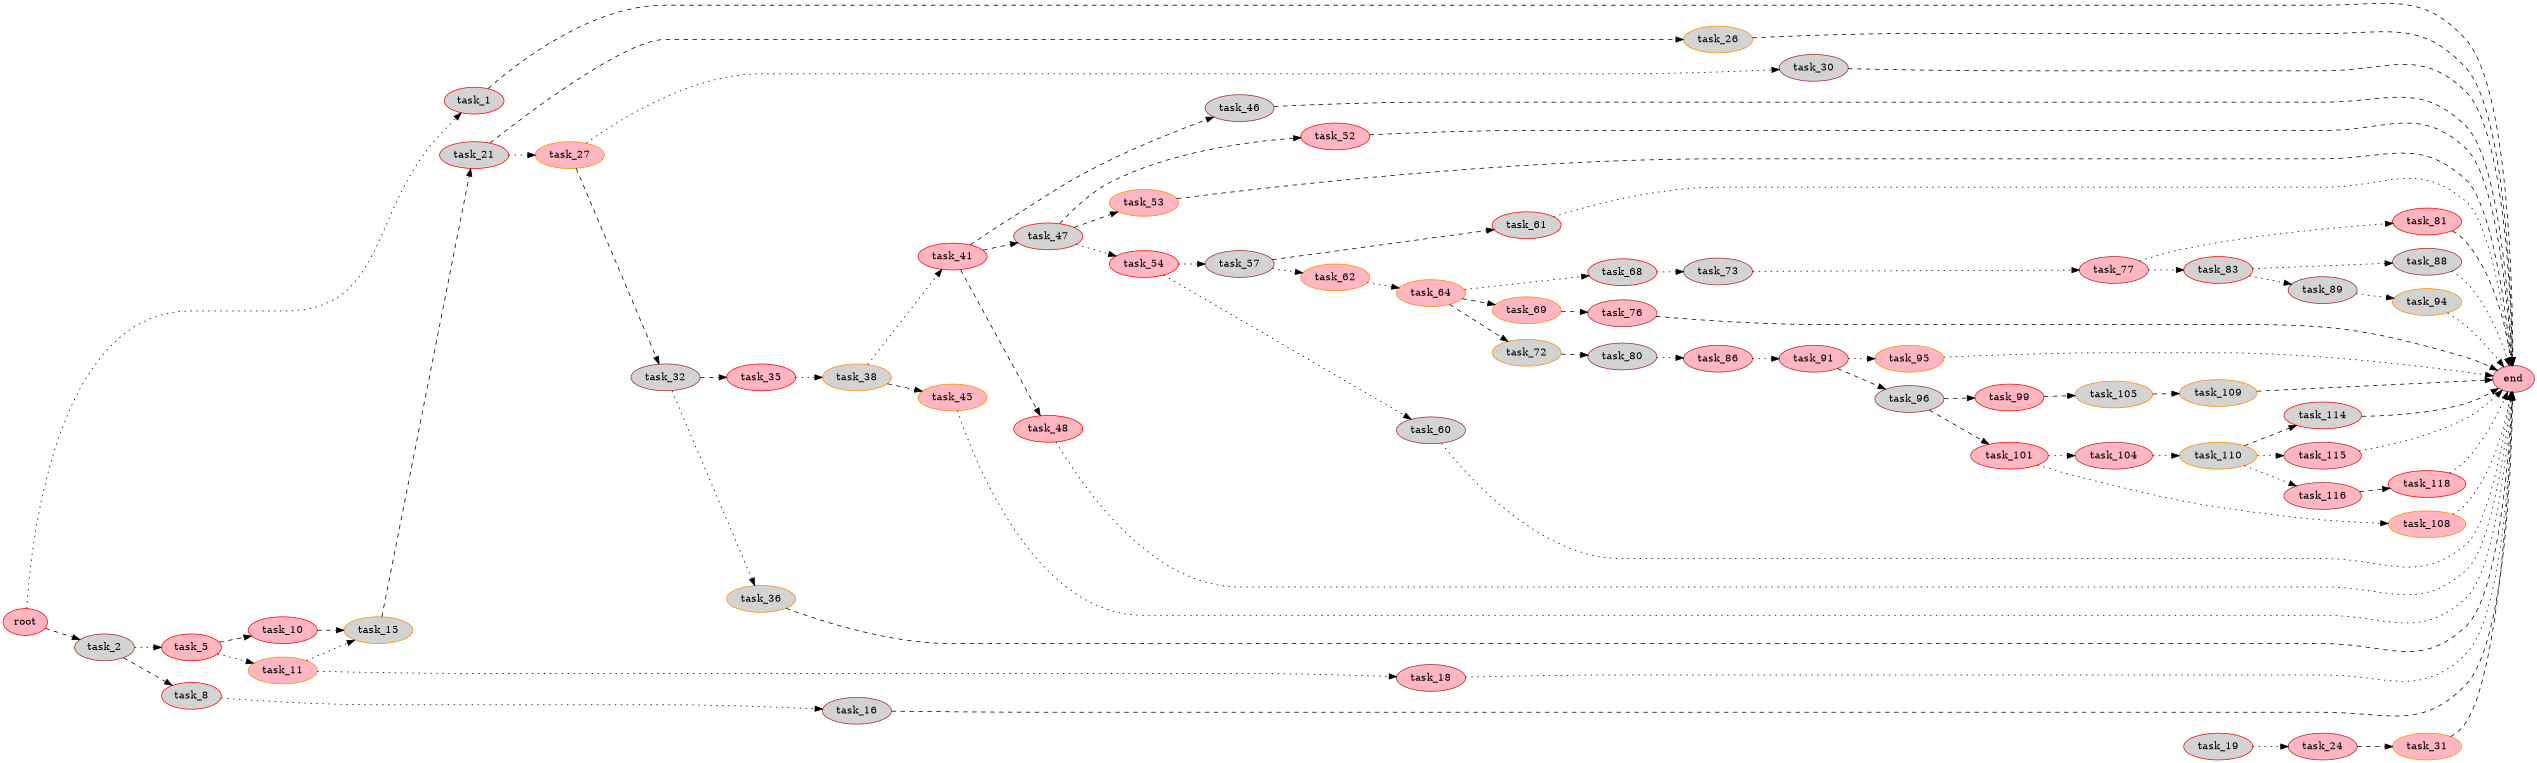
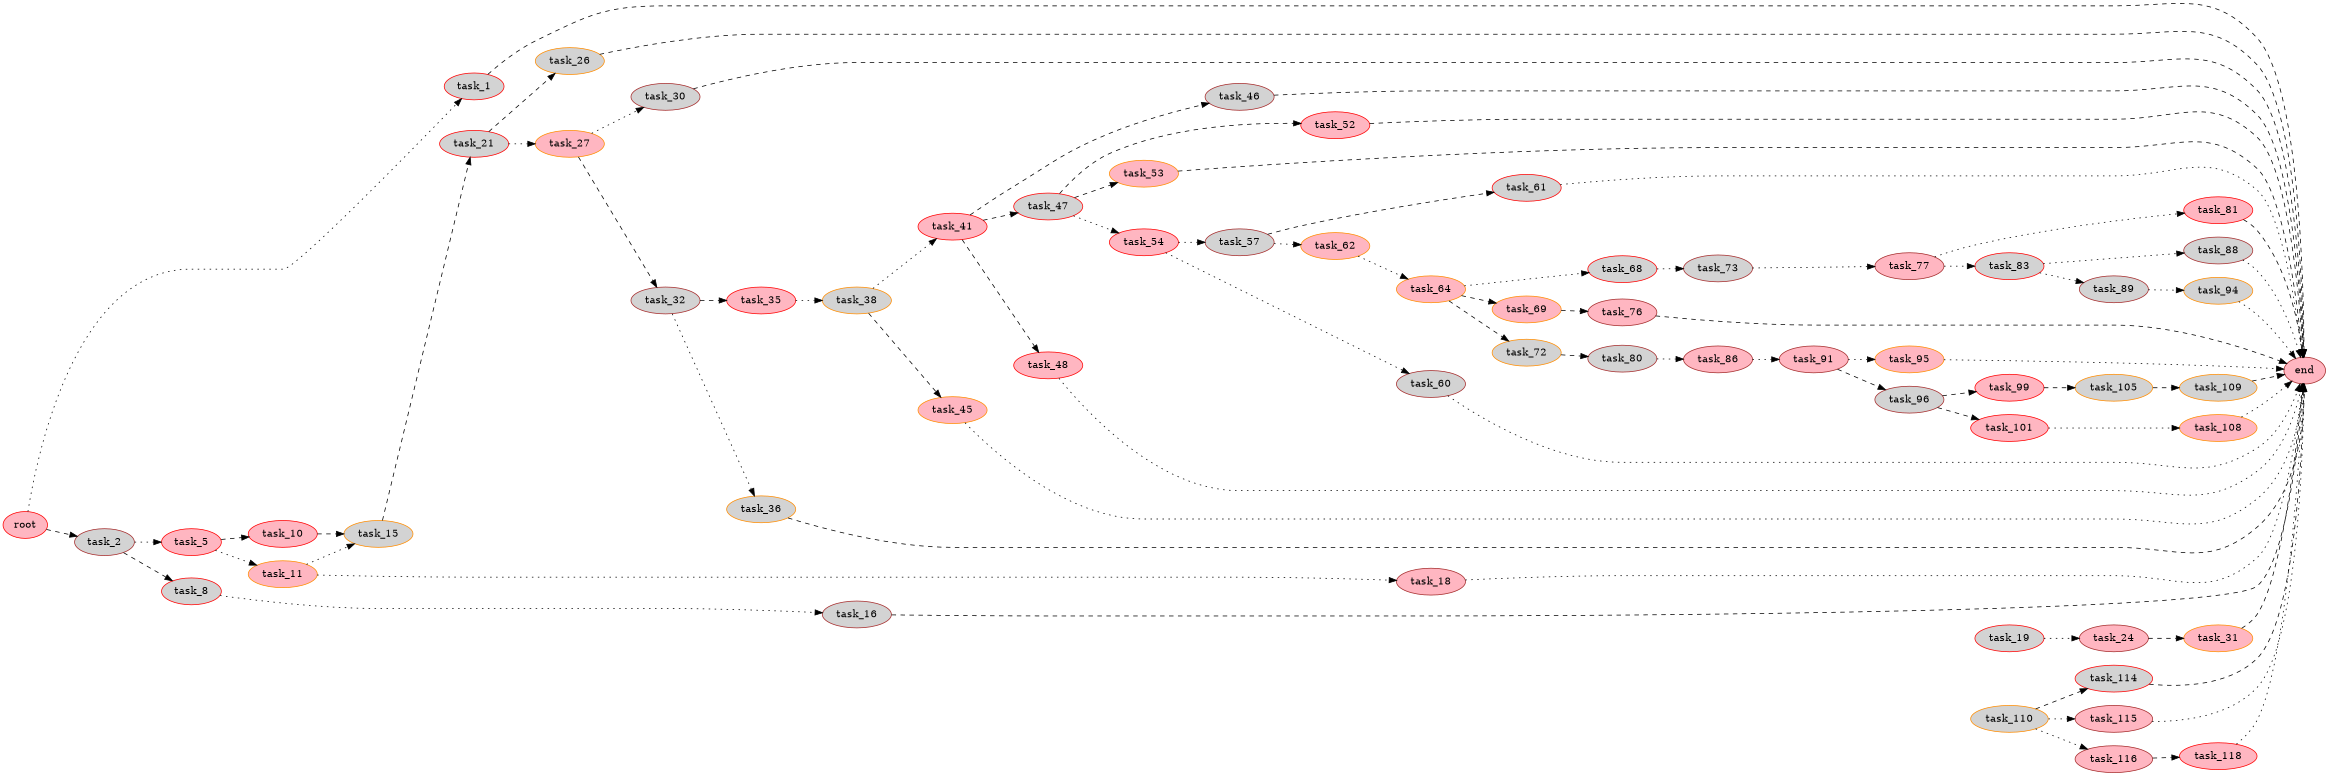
node "task_104": removed
